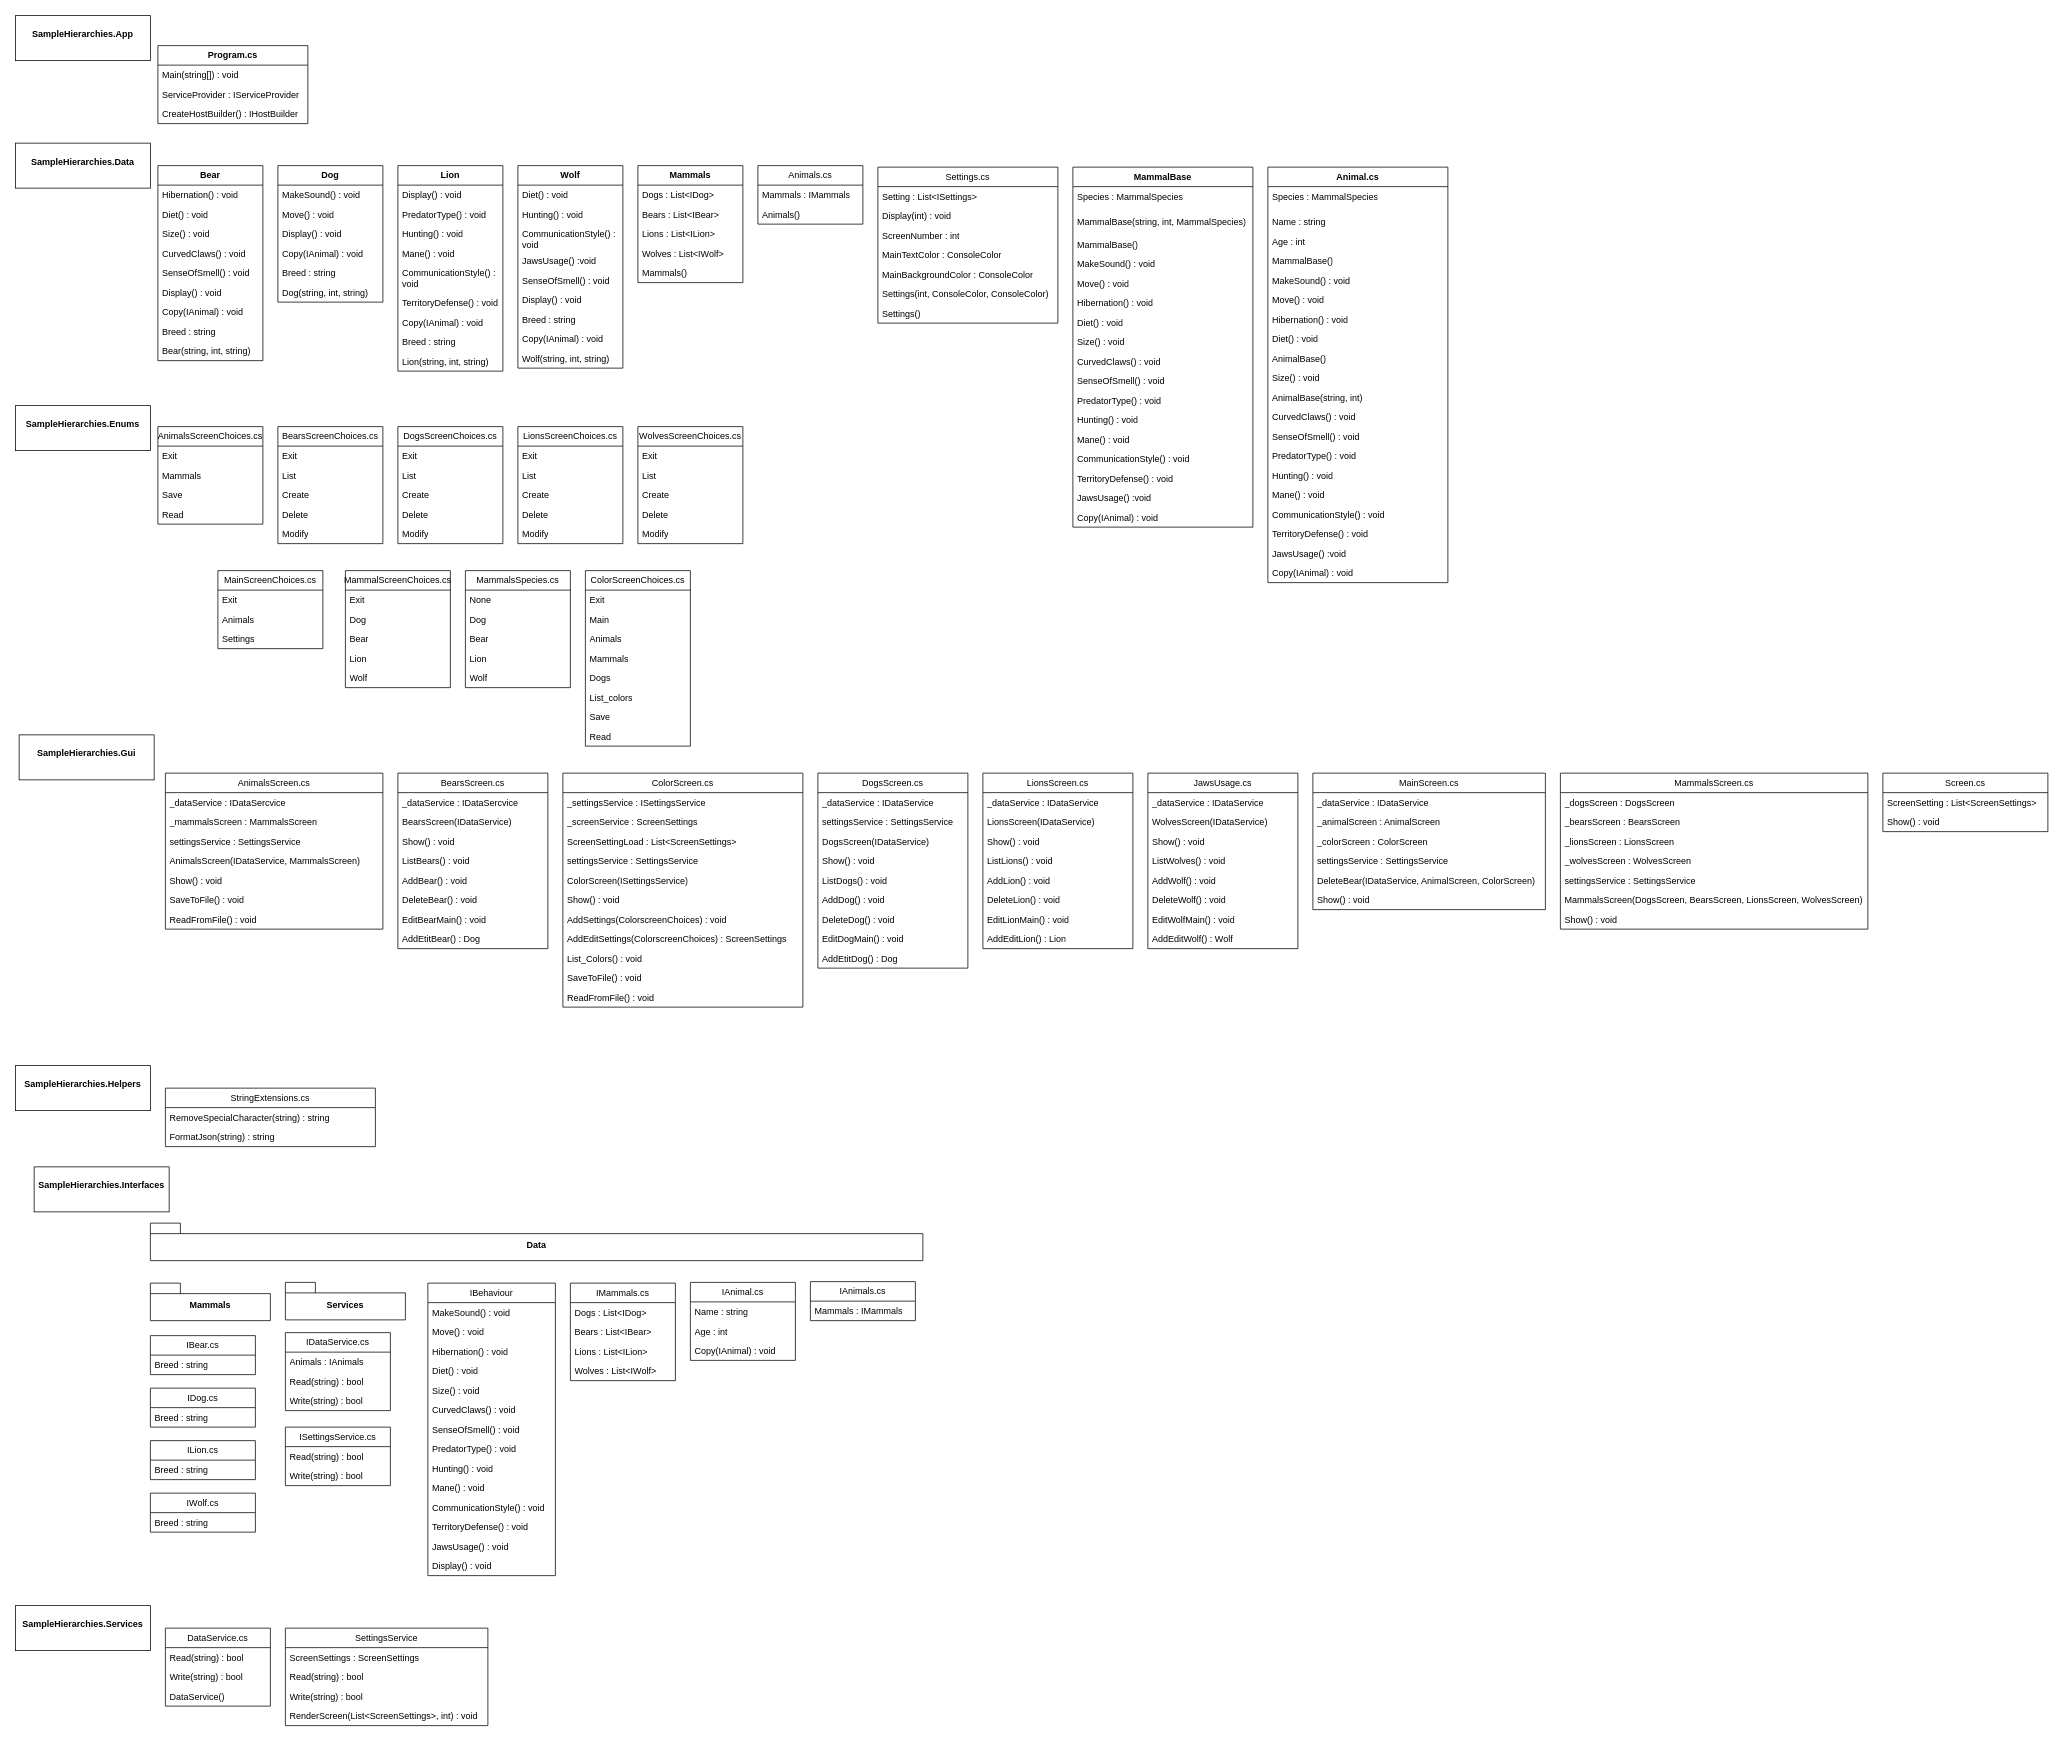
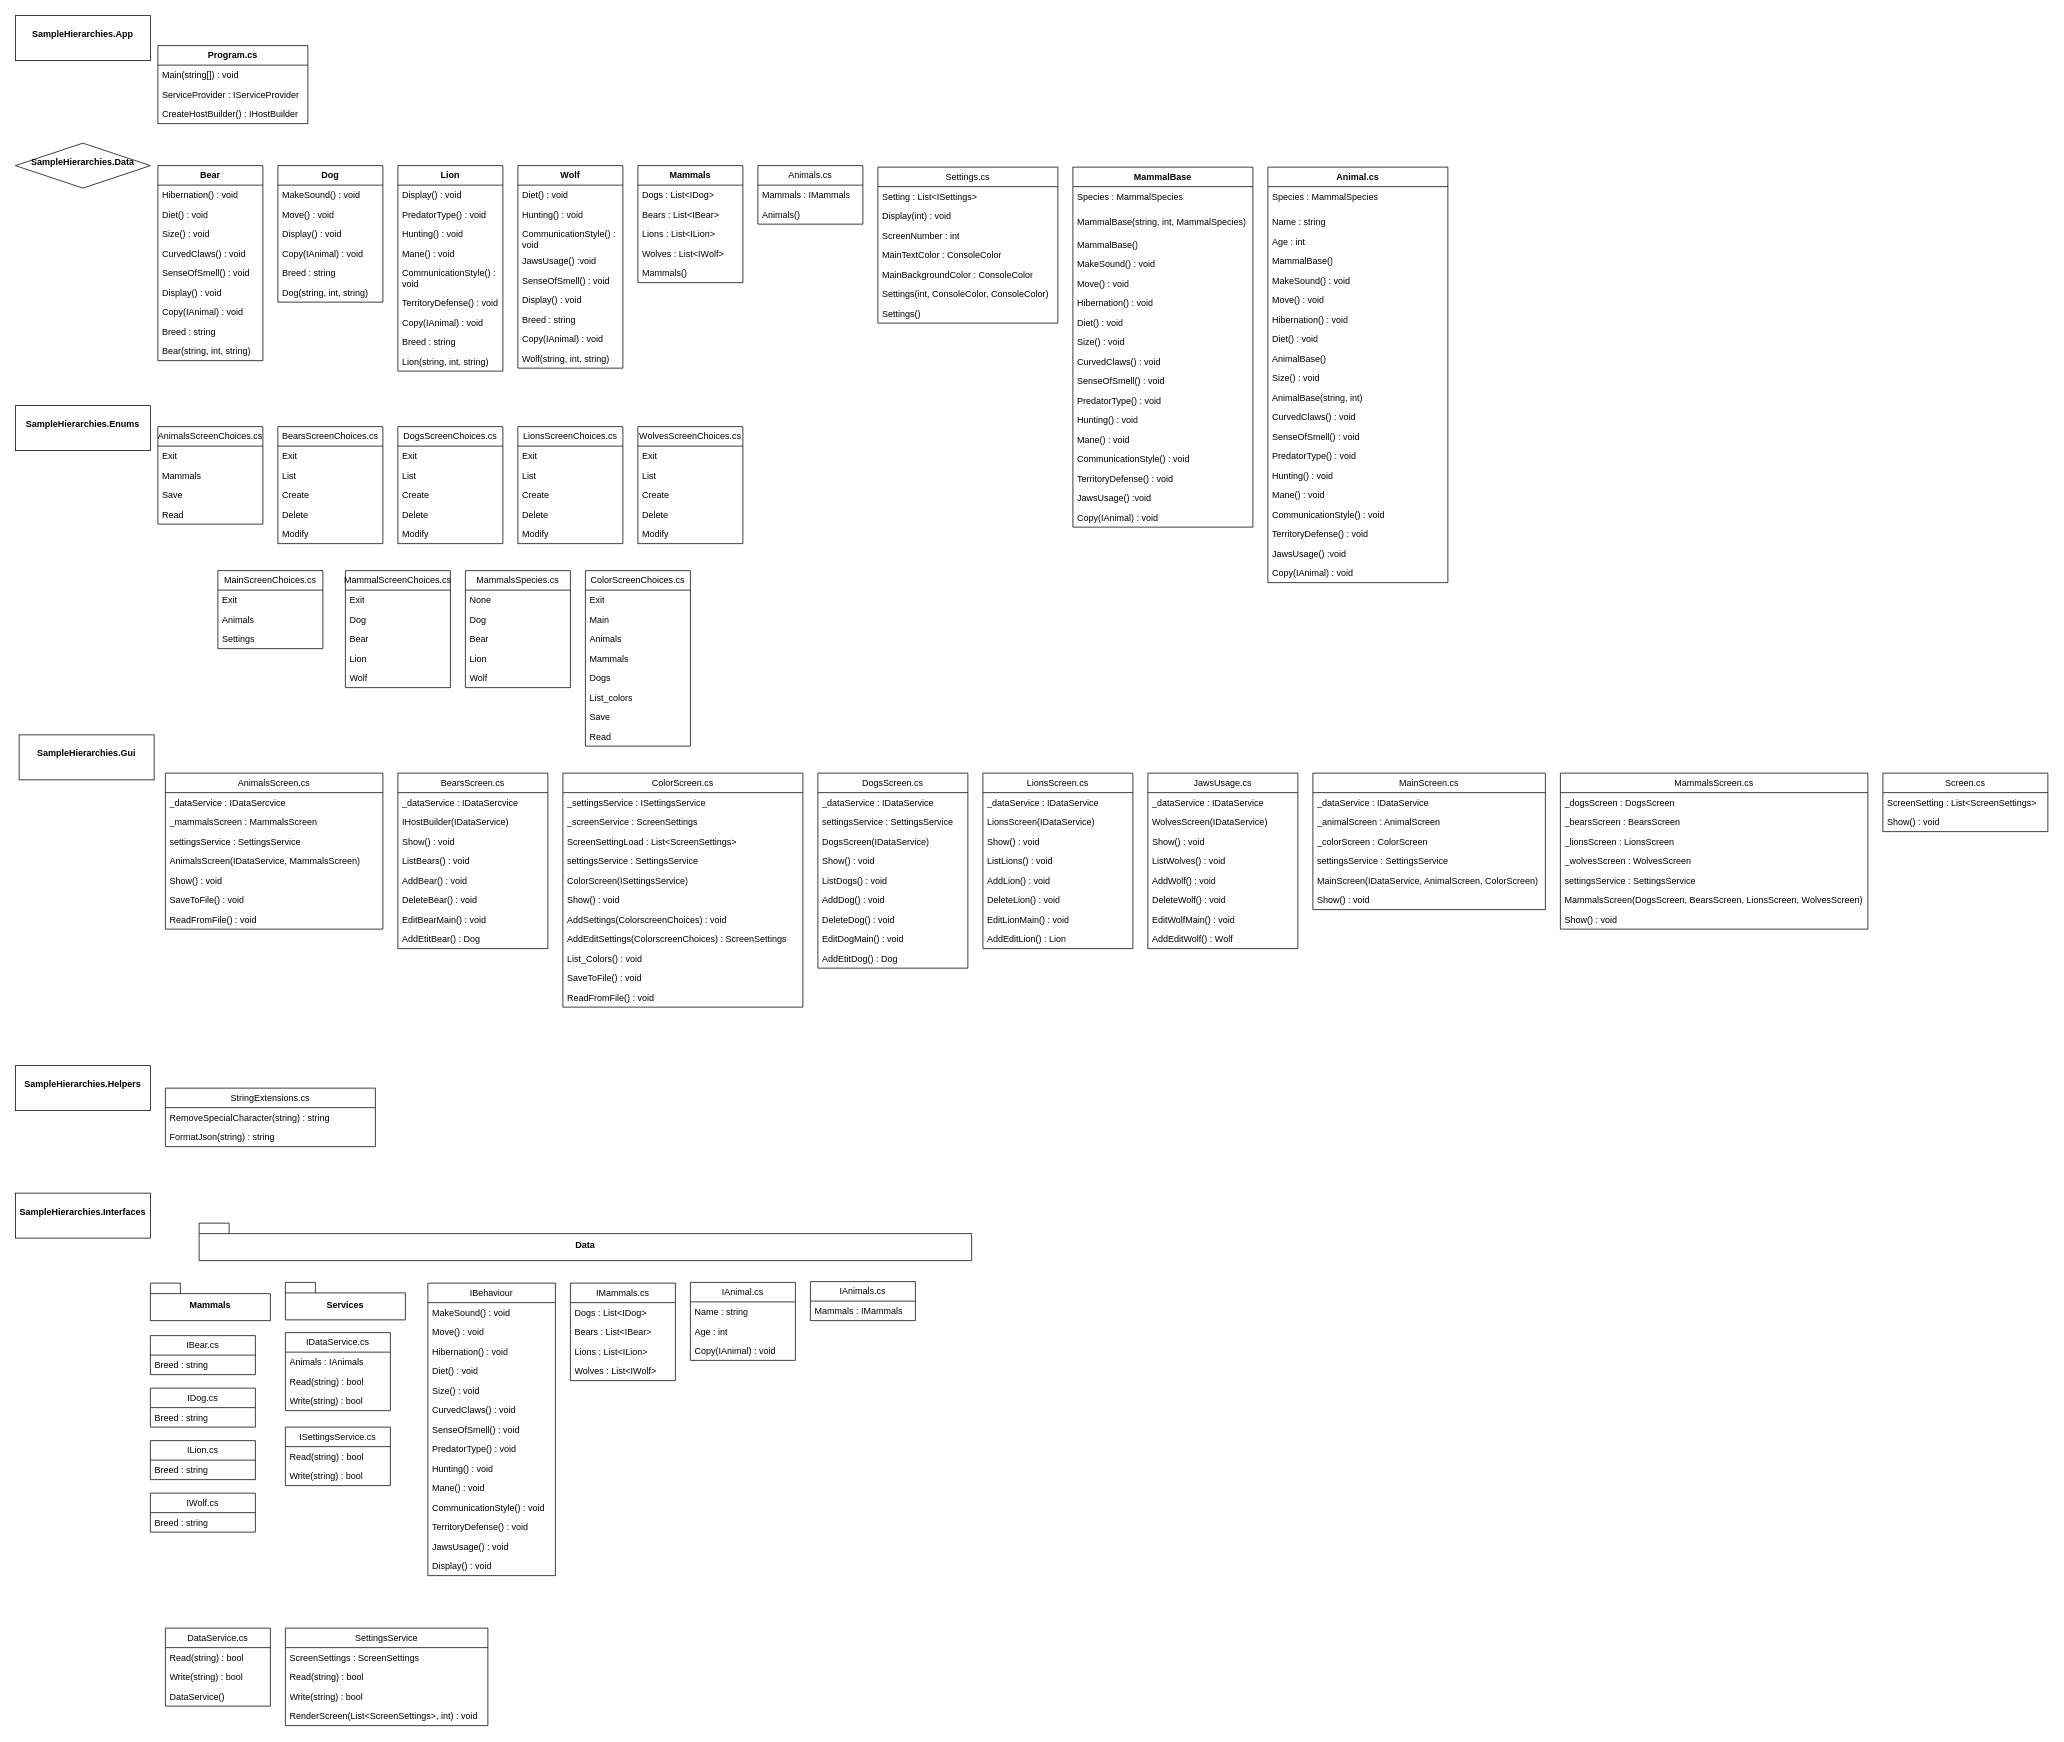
node "SampleHierarchies.Data": shape rectangle -> diamond
node "BearsScreen(IDataService)": label "BearsScreen(IDataService)" -> "IHostBuilder(IDataService)"
node "DeleteBear(IDataService, AnimalScreen, ColorScreen)": label "DeleteBear(IDataService, AnimalScreen, ColorScreen)" -> "MainScreen(IDataService, AnimalScreen, ColorScreen)"
node "SampleHierarchies.Interfaces": moved (102, 1189) -> (83, 1215)
node "Data": moved (537, 1242) -> (585, 1242)
node "SampleHierarchies.Services": removed
